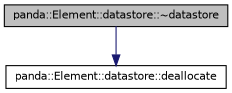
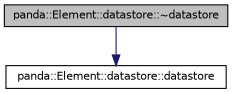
node "panda::Element::datastore::deallocate": label "panda::Element::datastore::deallocate" -> "panda::Element::datastore::datastore"
